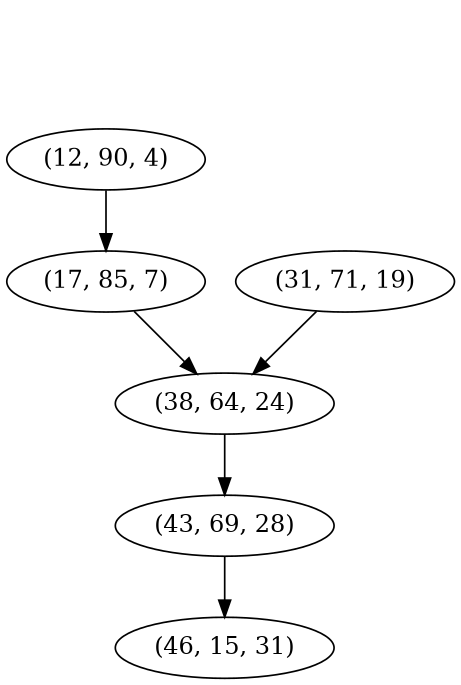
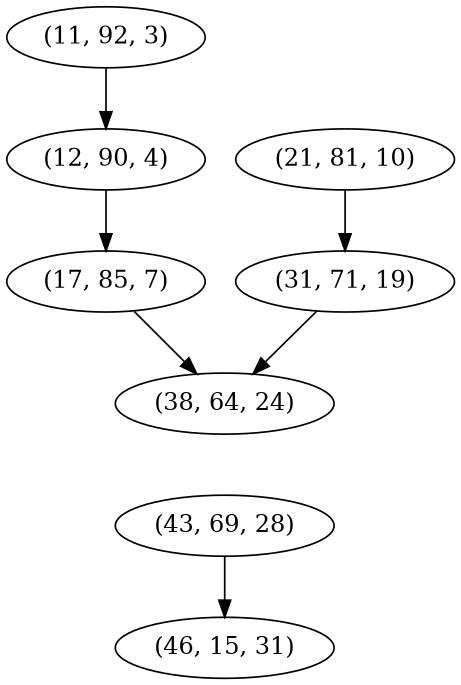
node "(11, 92, 3)": added
node "(21, 81, 10)": added
edge "(38, 64, 24)" -> "(43, 69, 28)": removed
